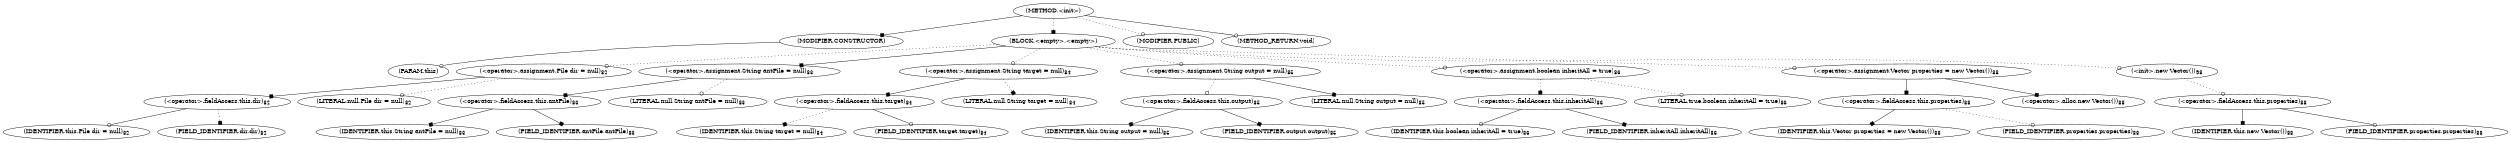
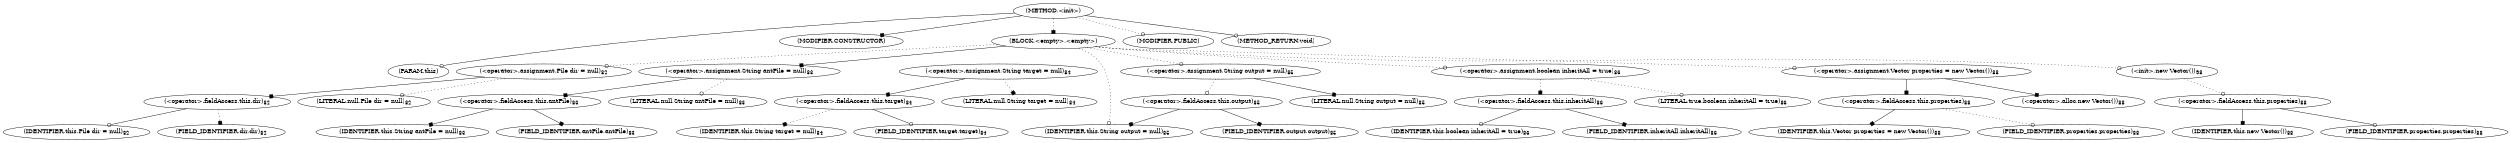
edge "(MODIFIER,CONSTRUCTOR)" -> "(PARAM,this)": now "(METHOD,<init>)" -> "(PARAM,this)"
edge "(BLOCK,<empty>,<empty>)" -> "(<operator>.assignment,String target = null)": now "(BLOCK,<empty>,<empty>)" -> "(IDENTIFIER,this,String output = null)"
